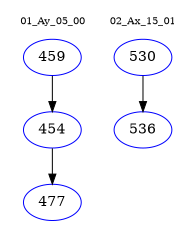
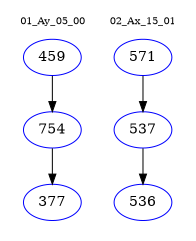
node "571": added
node "530": label "530" -> "537"
node "454": label "454" -> "754"
node "477": label "477" -> "377"
